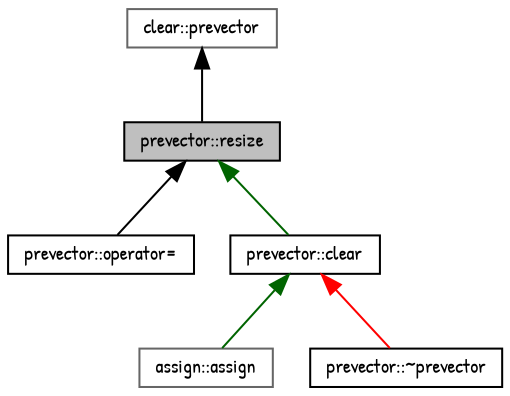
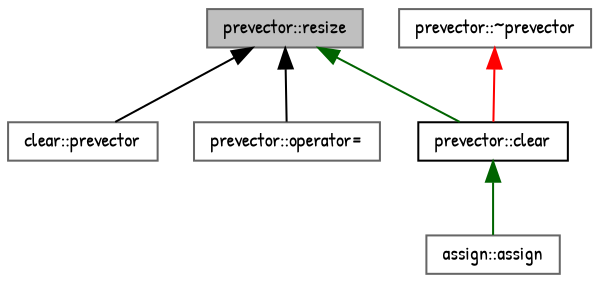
edge "prevector::resize" -> "clear::prevector": reversed
node "prevector::resize": color black -> gray40
node "prevector::operator=": color black -> gray40
edge "prevector::~prevector" -> "prevector::clear": reversed
node "prevector::~prevector": color black -> gray40
